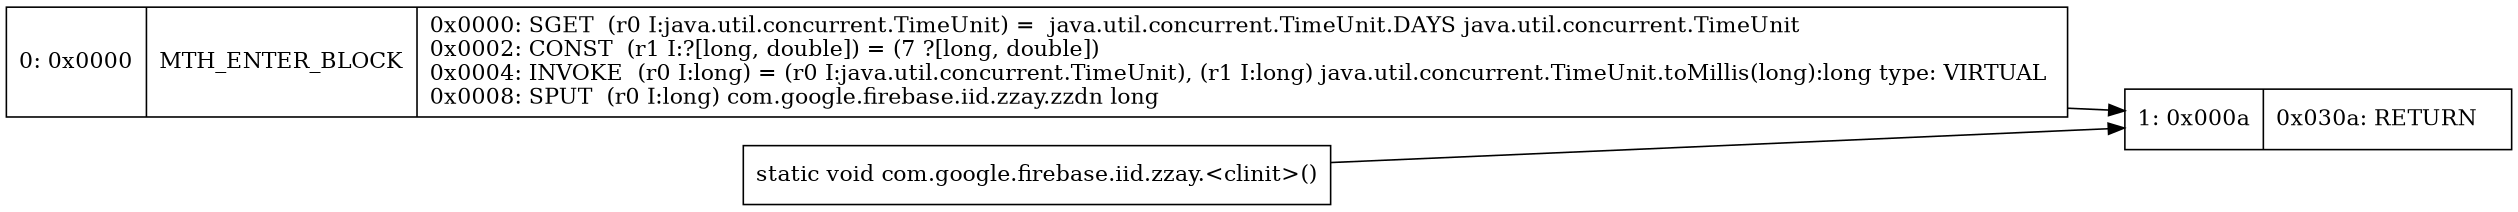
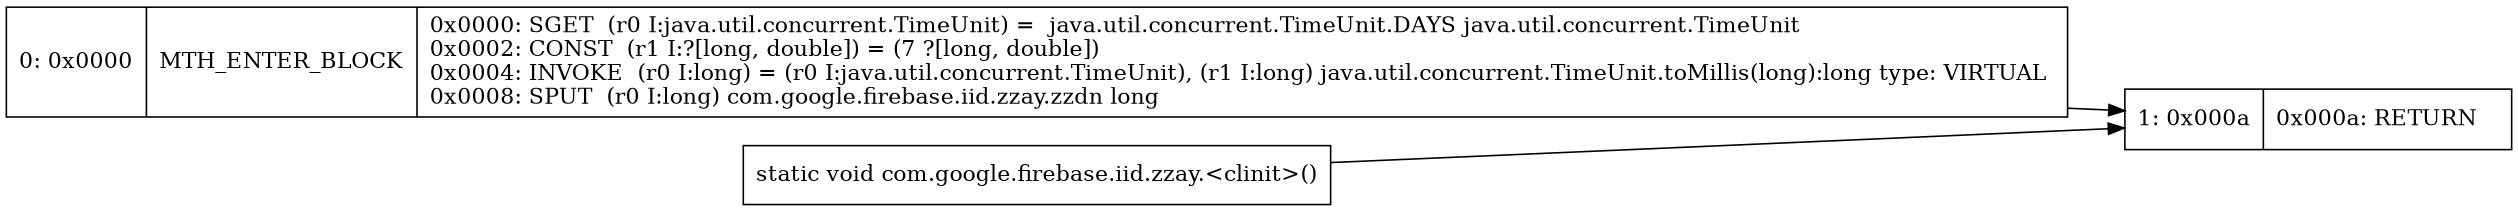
node "1: 0x000a": text "0x030a: RETURN" -> "0x000a: RETURN"
